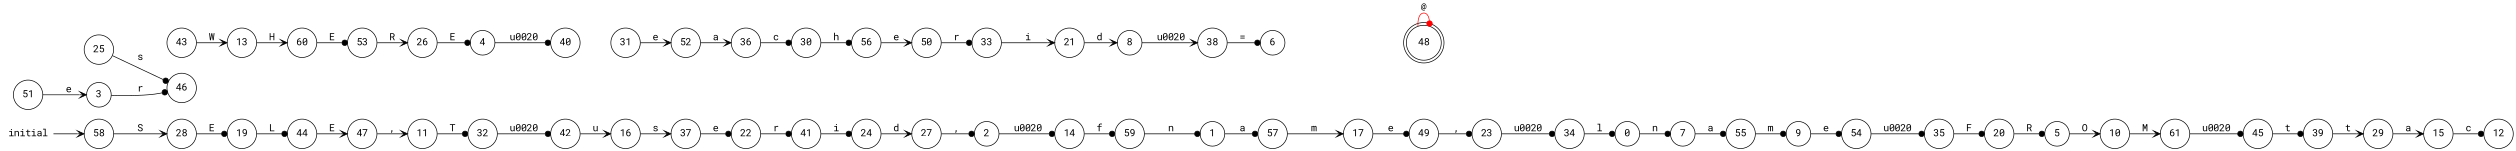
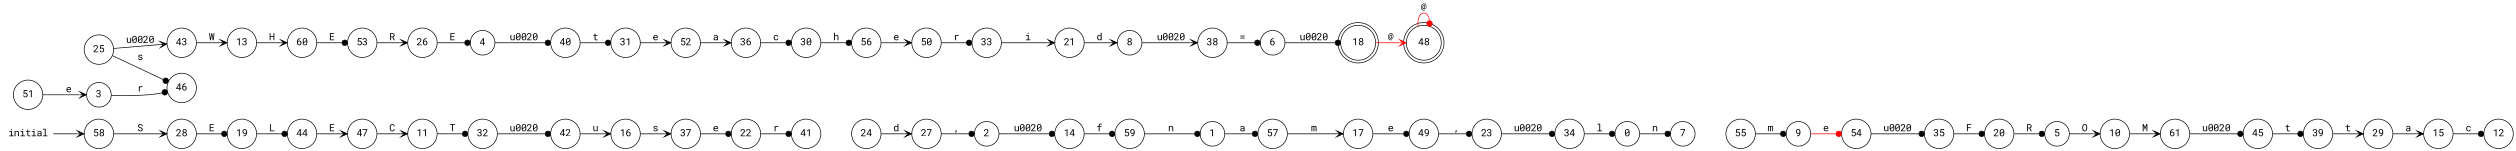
edge "40" -> "31": added, label "t"
node "18": added
edge "25" -> "43": added, label "u0020"
edge "47" -> "11": label "," -> "C"
edge "41" -> "24": removed, label "i"
edge "7" -> "55": removed, label "a"
edge "9" -> "54": color black -> red
